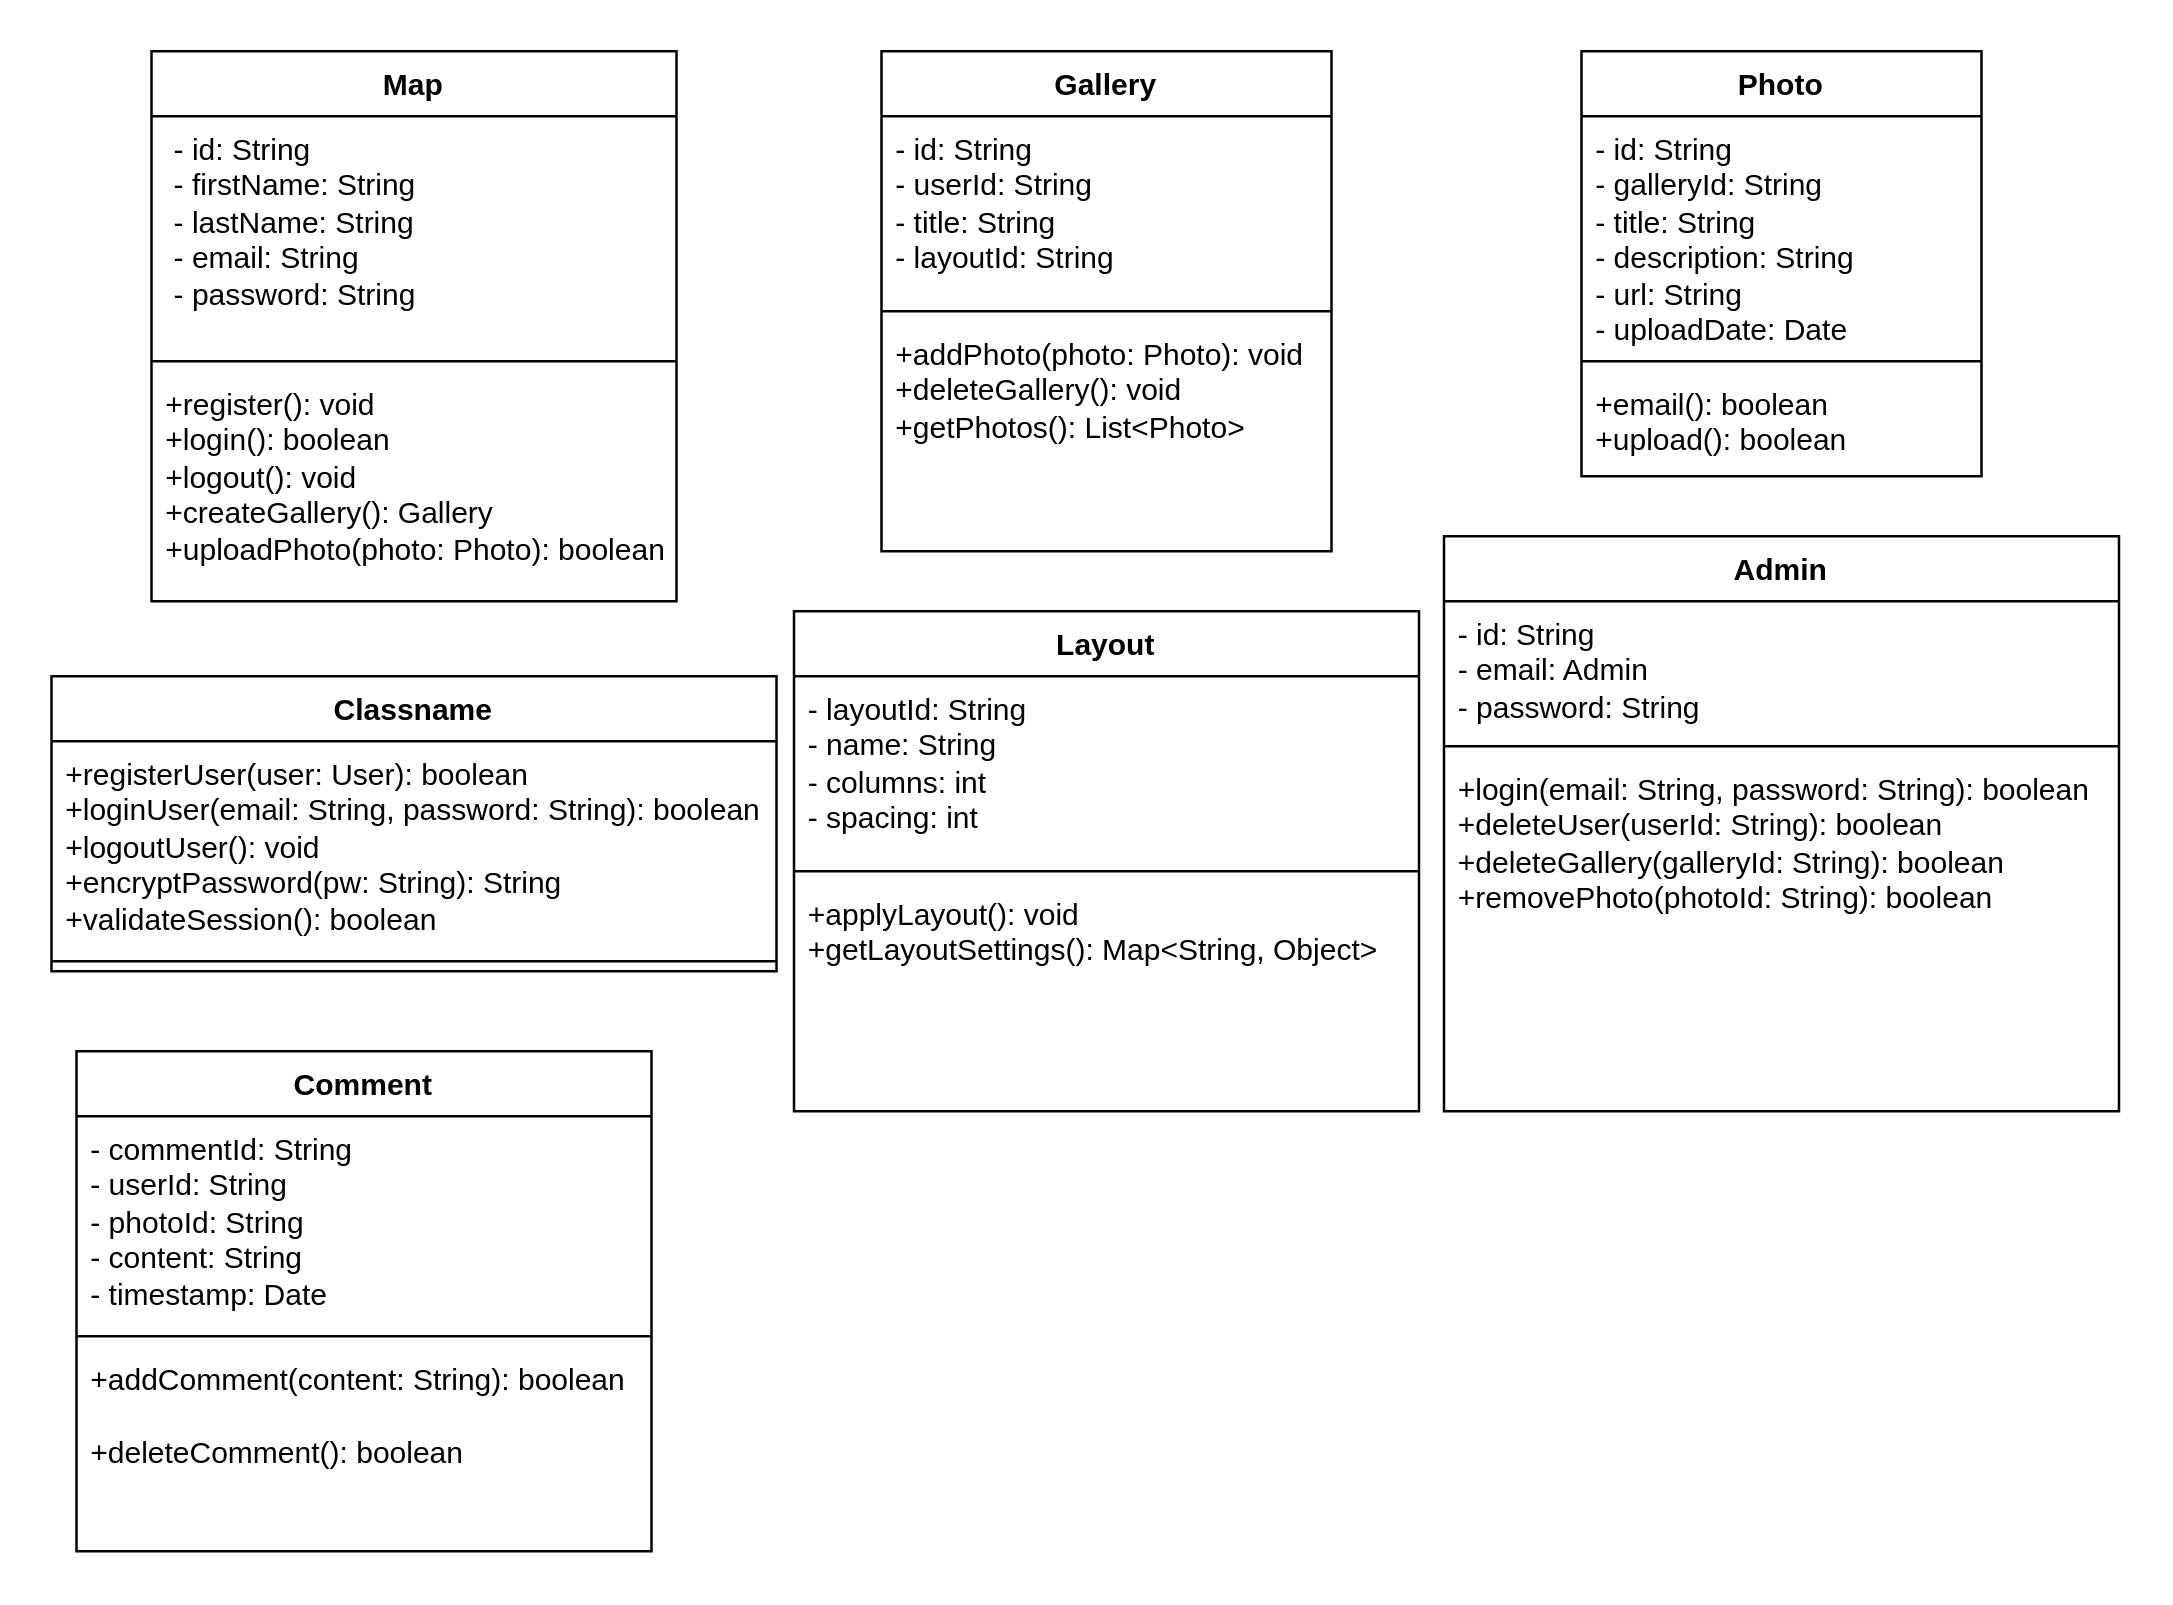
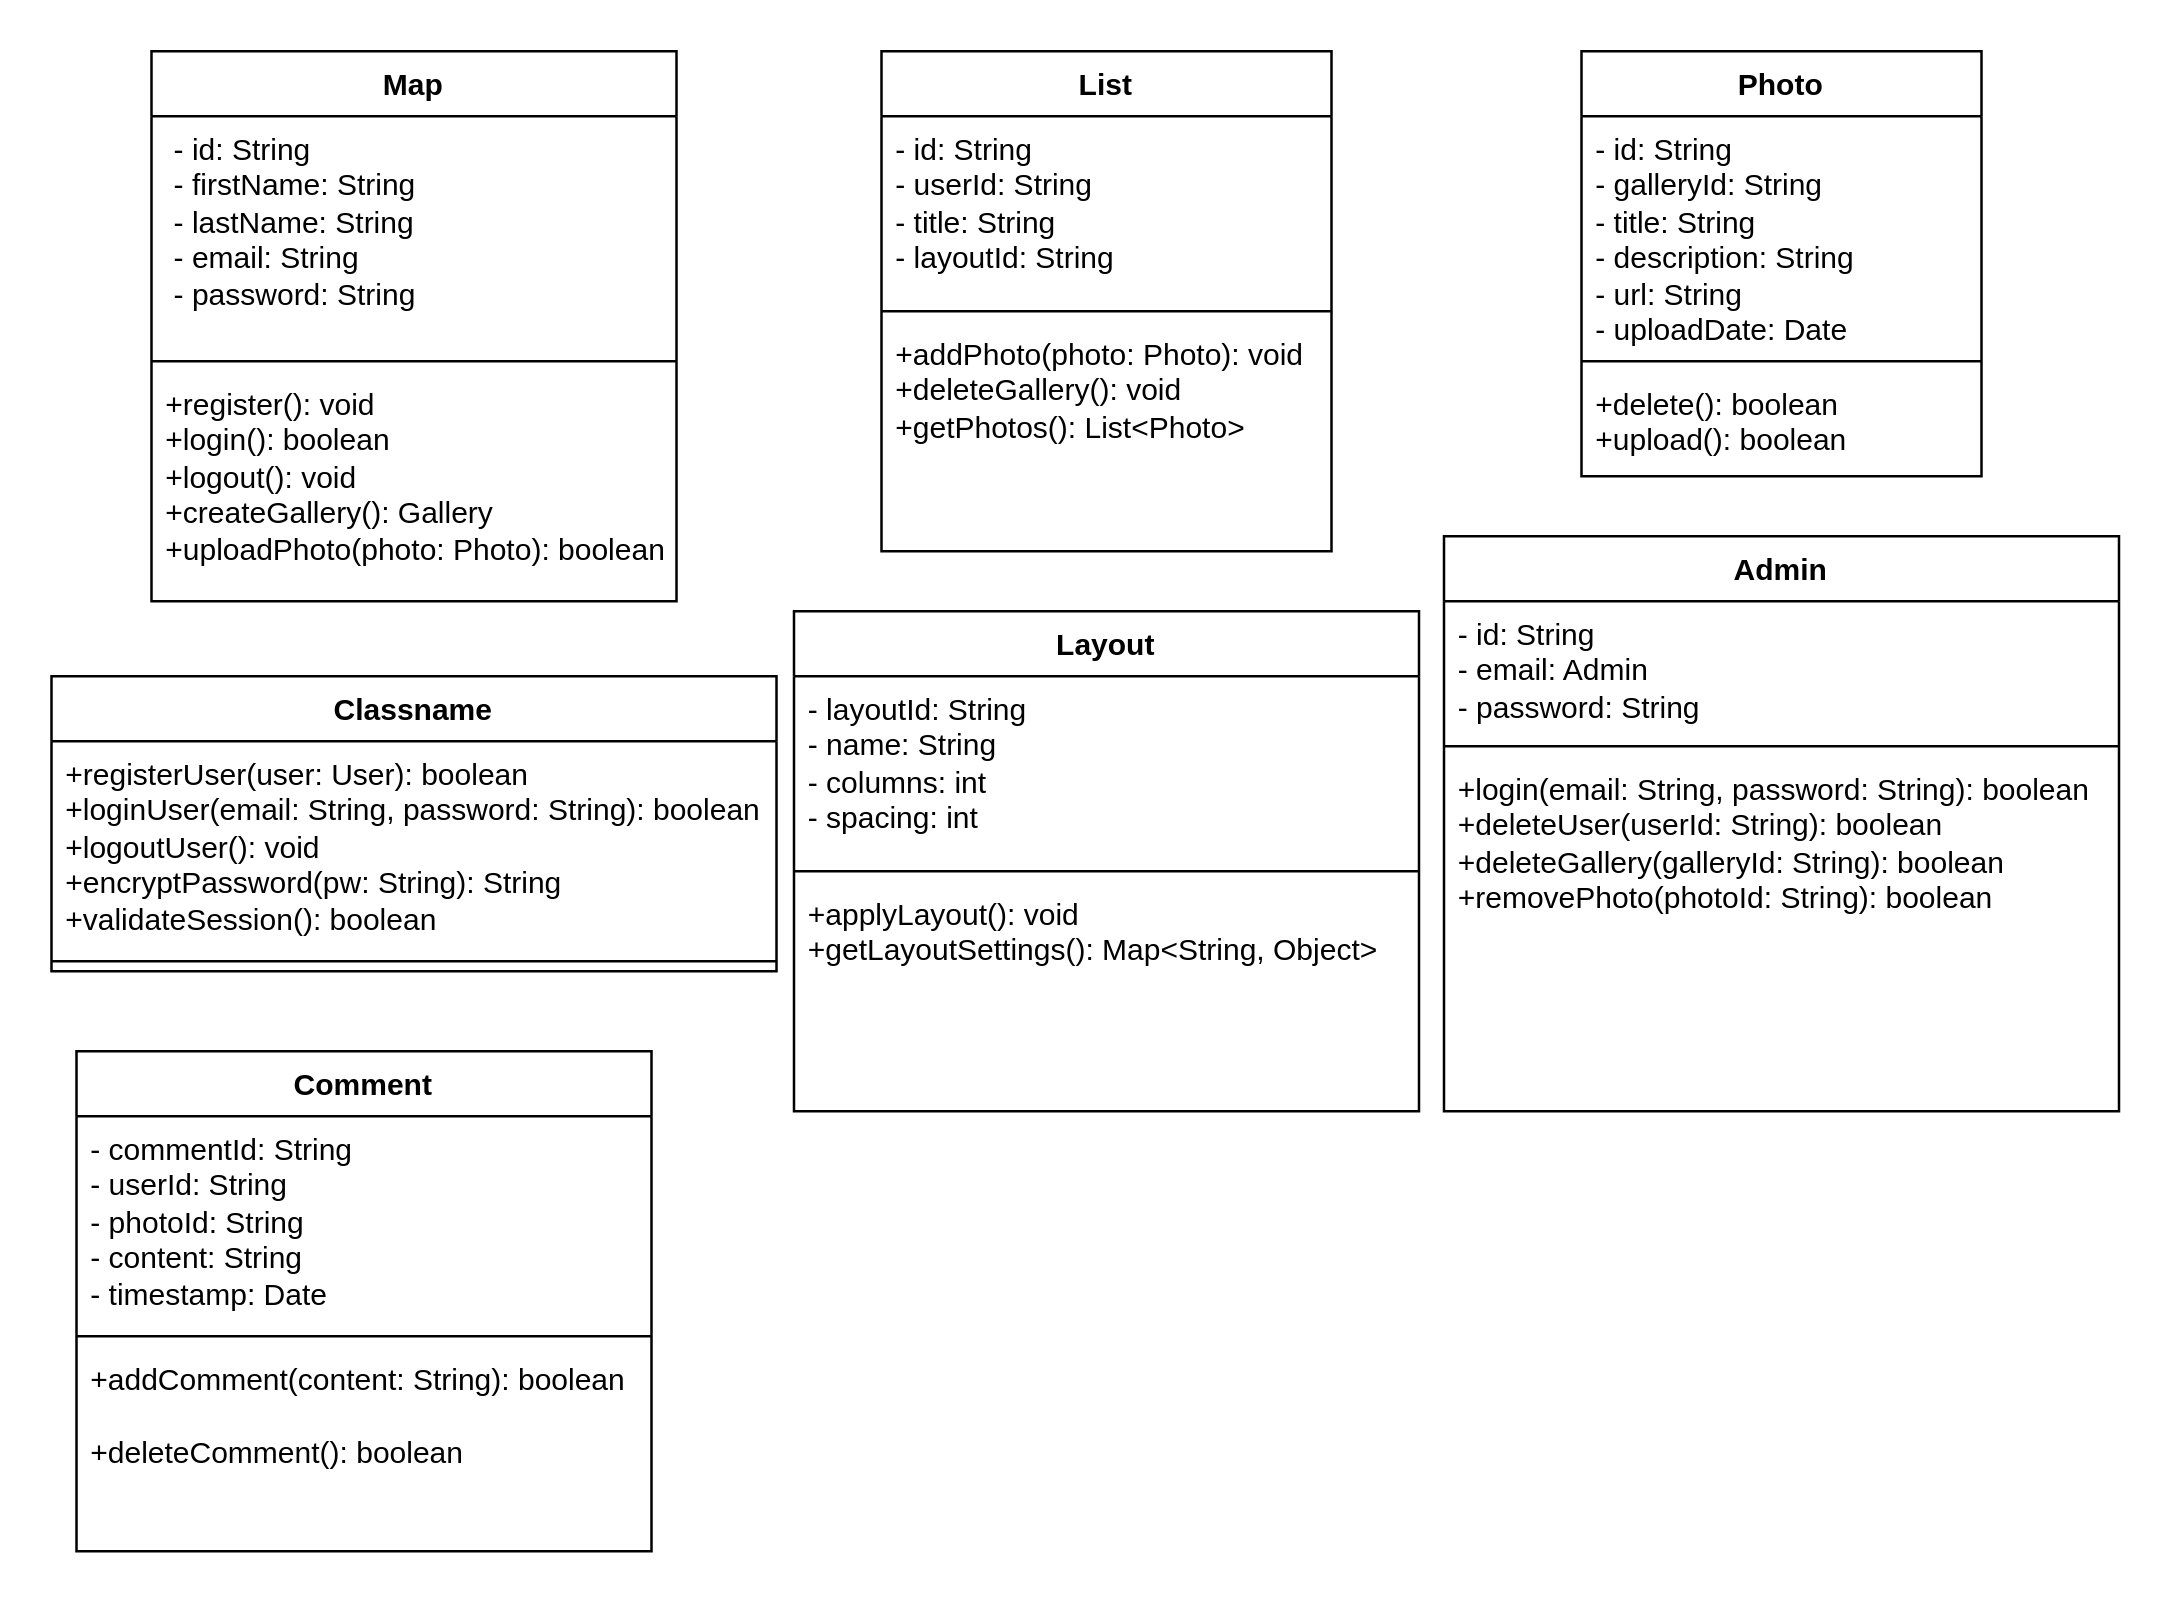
node "Gallery": label "Gallery" -> "List"
node "+email(): boolean +upload(): boolean": label "+email(): boolean +upload(): boolean" -> "+delete(): boolean +upload(): boolean"
